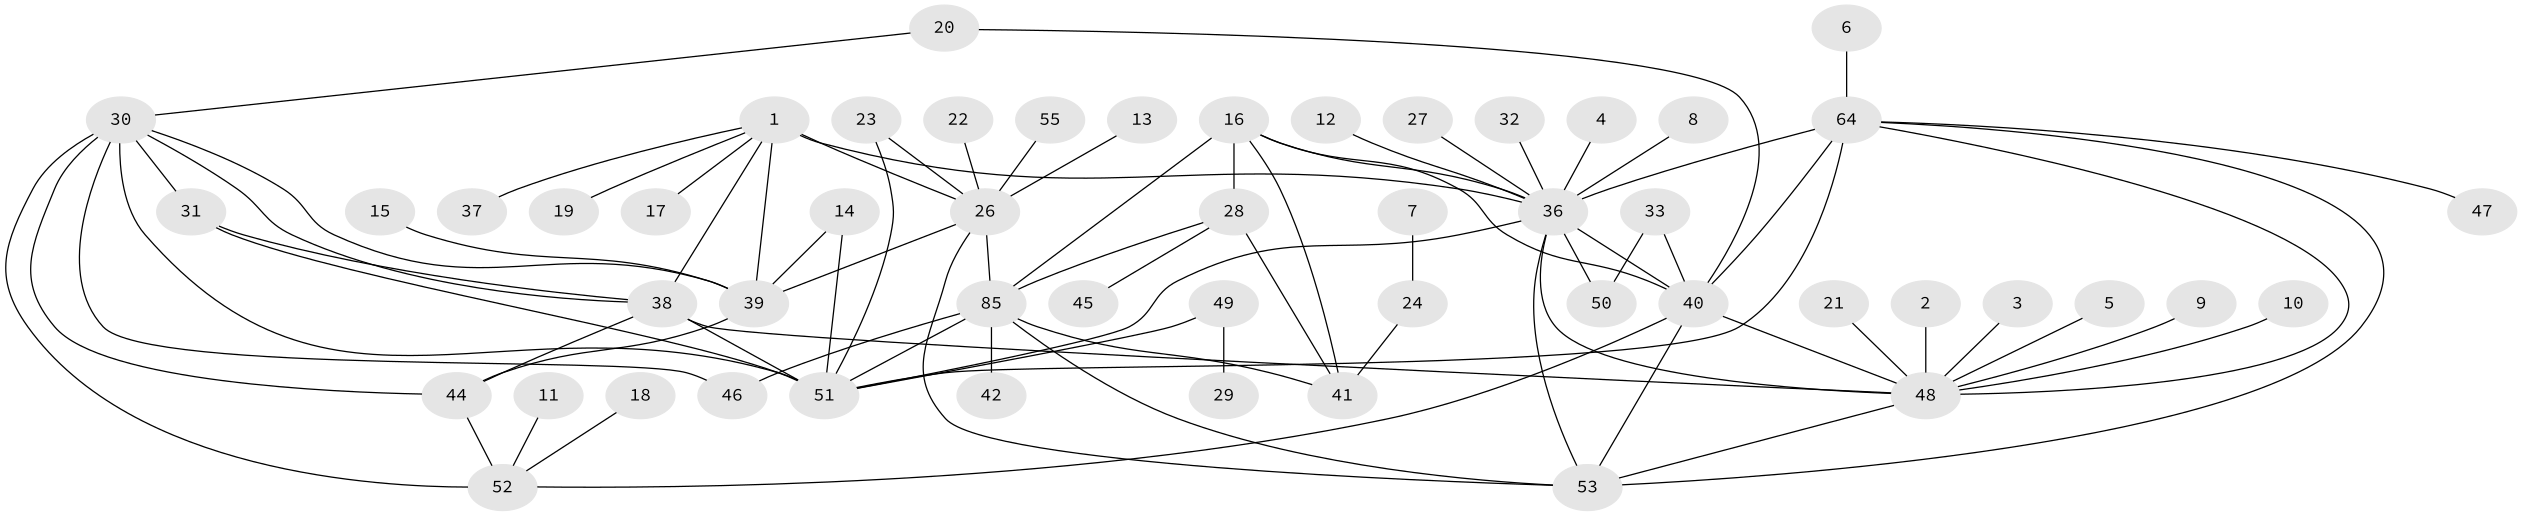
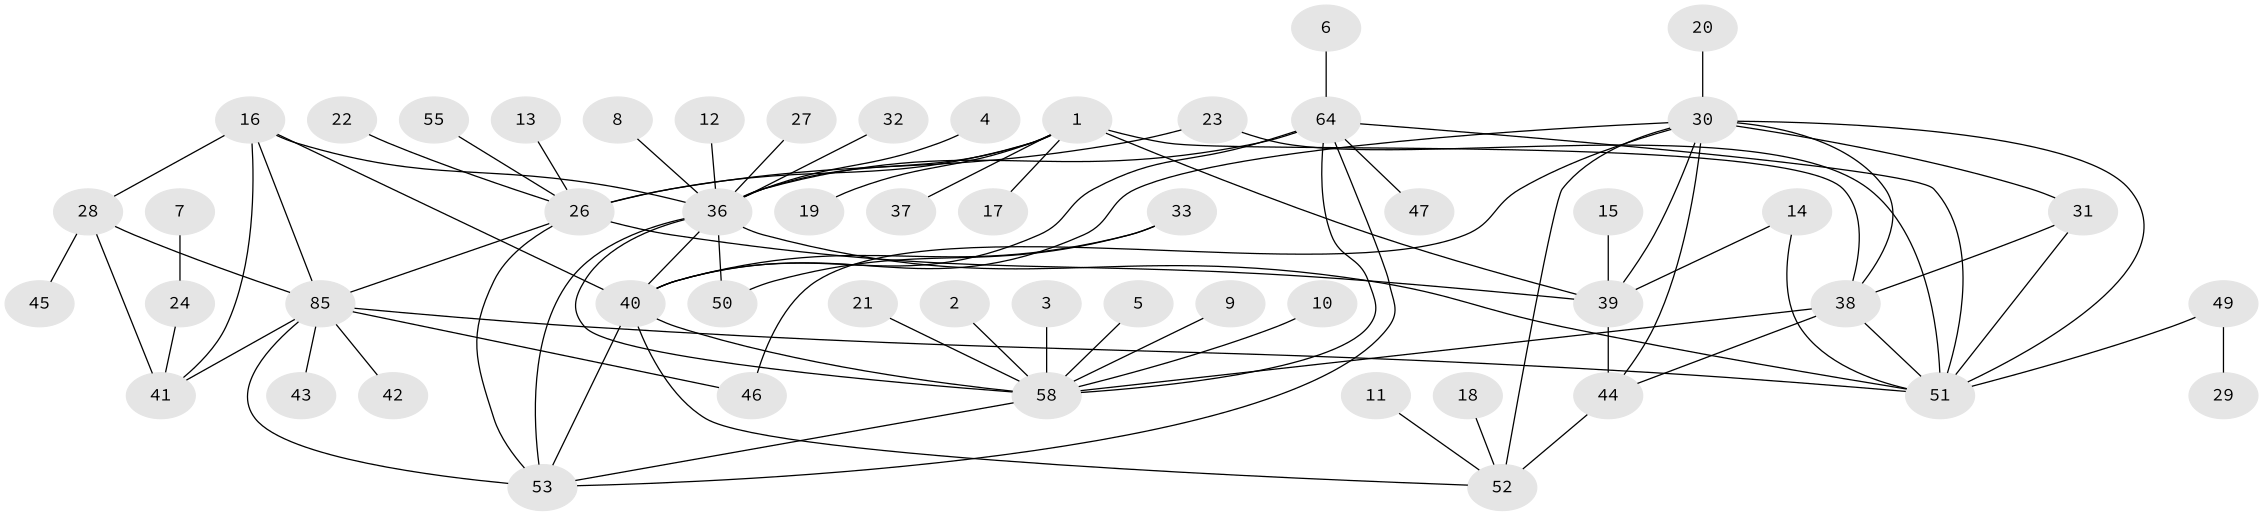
edge "20" -- "40": now "30" -- "40"
node "43": added
node "48": label "48" -> "58"
